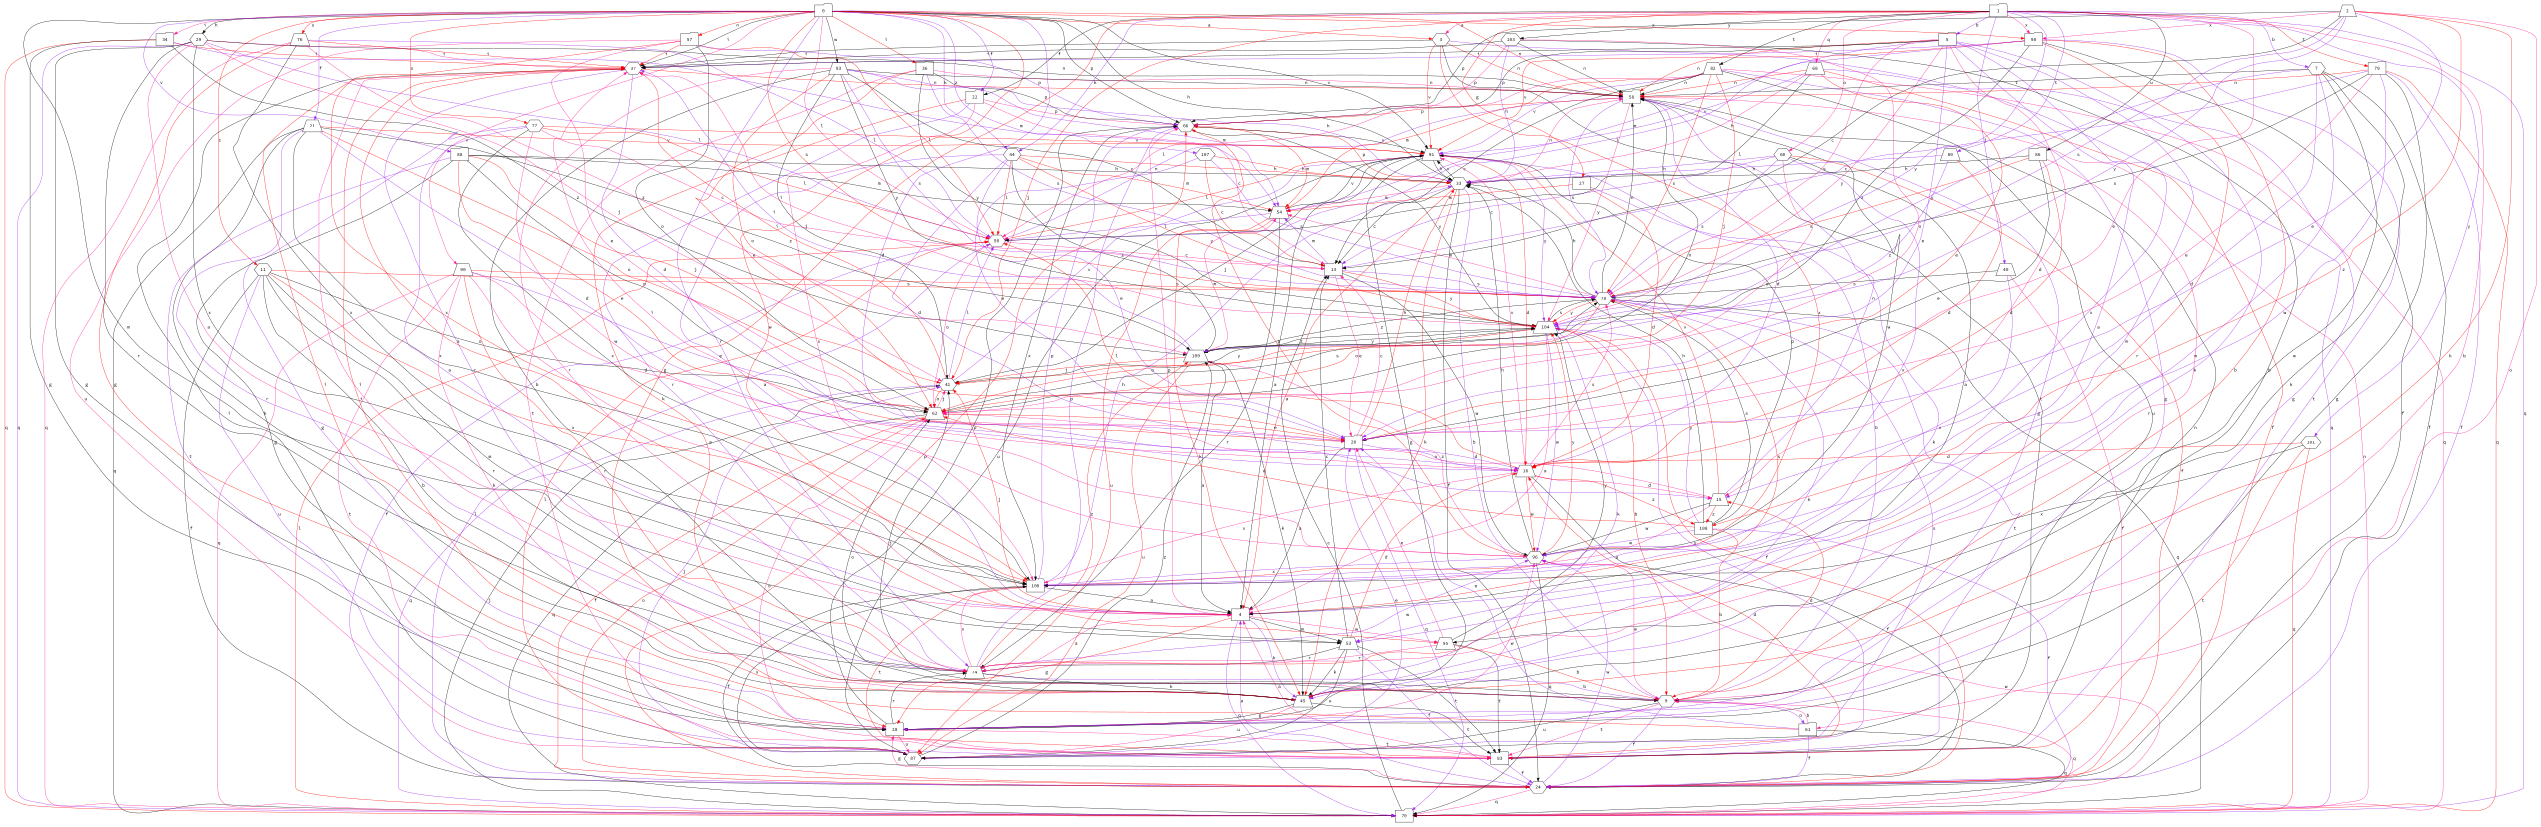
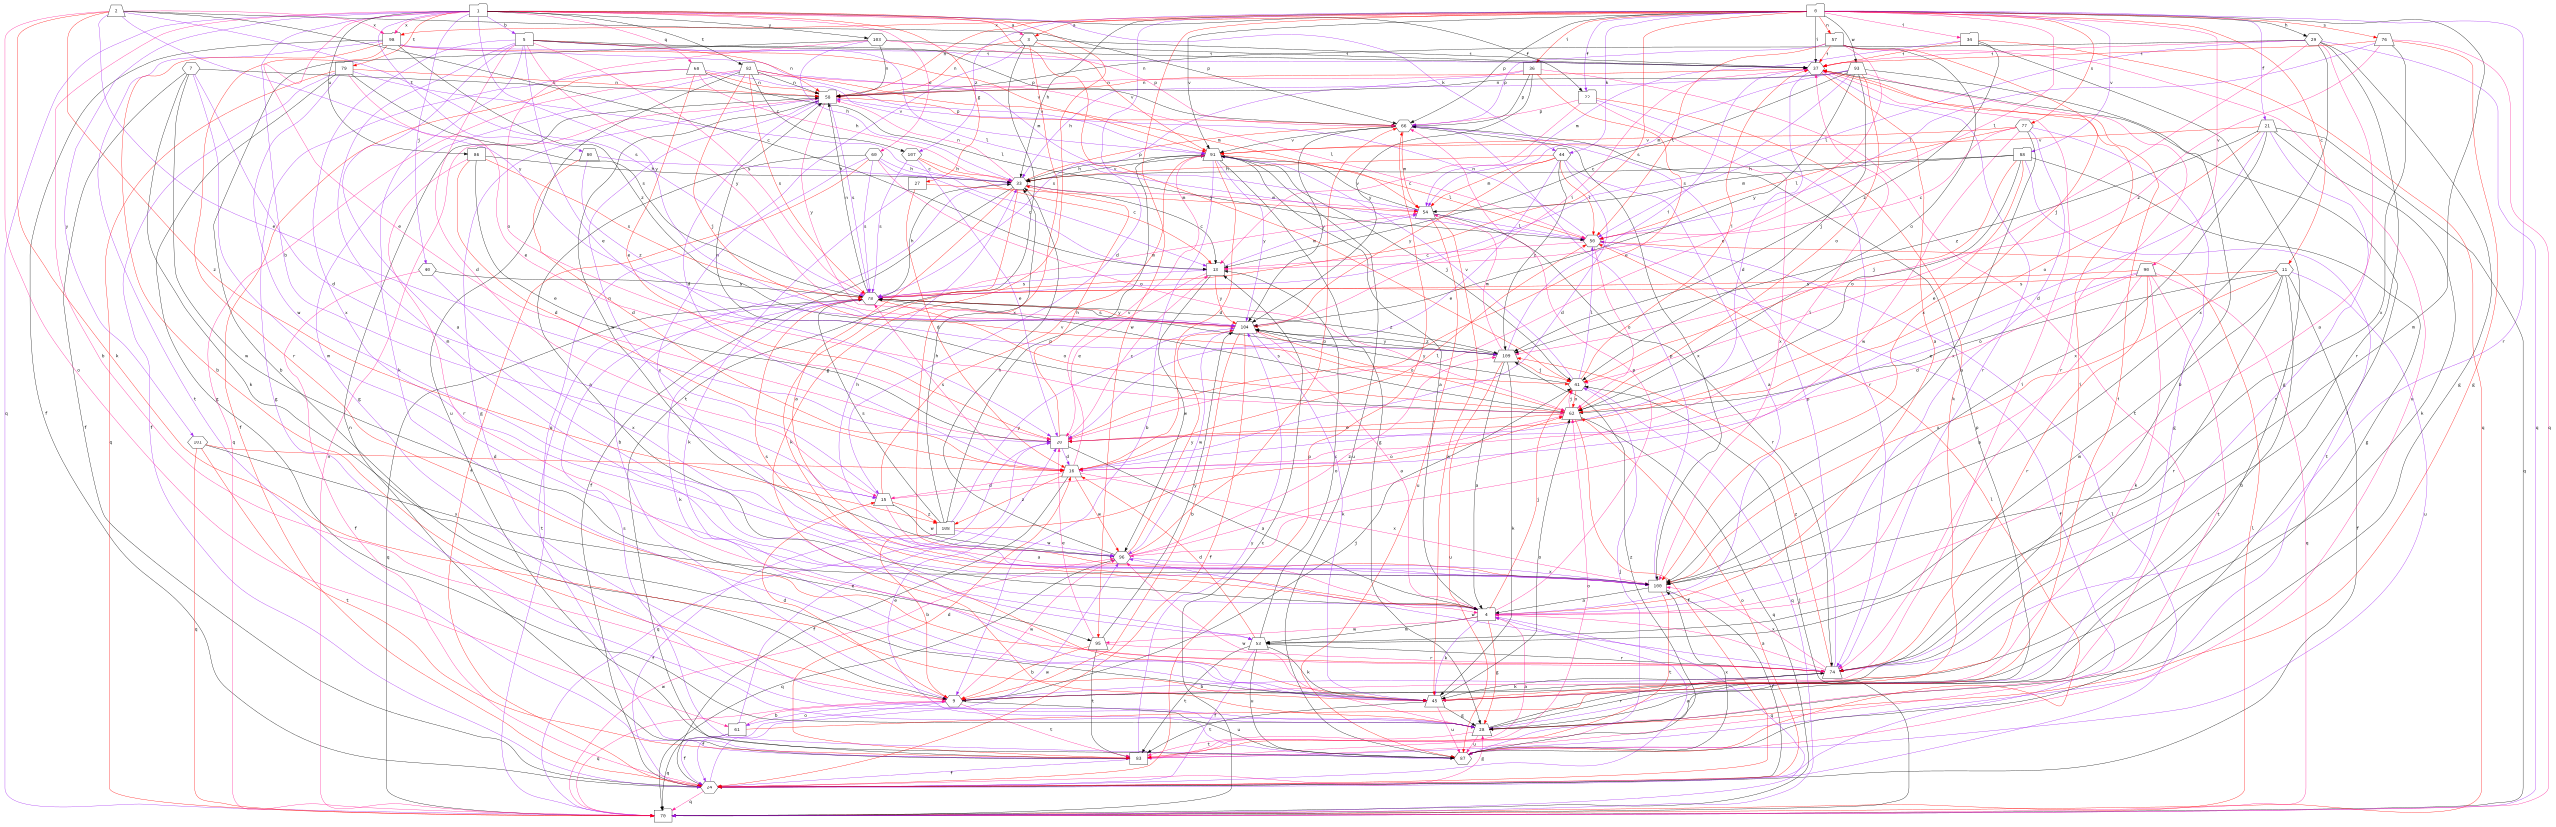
edge "1" -> "7": now "1" -> "15"
edge "82" -> "13": now "82" -> "107"
edge "7" -> "104": removed, label "y"
node "40": shape trapezium -> hexagon
node "28": shape folder -> trapezium
